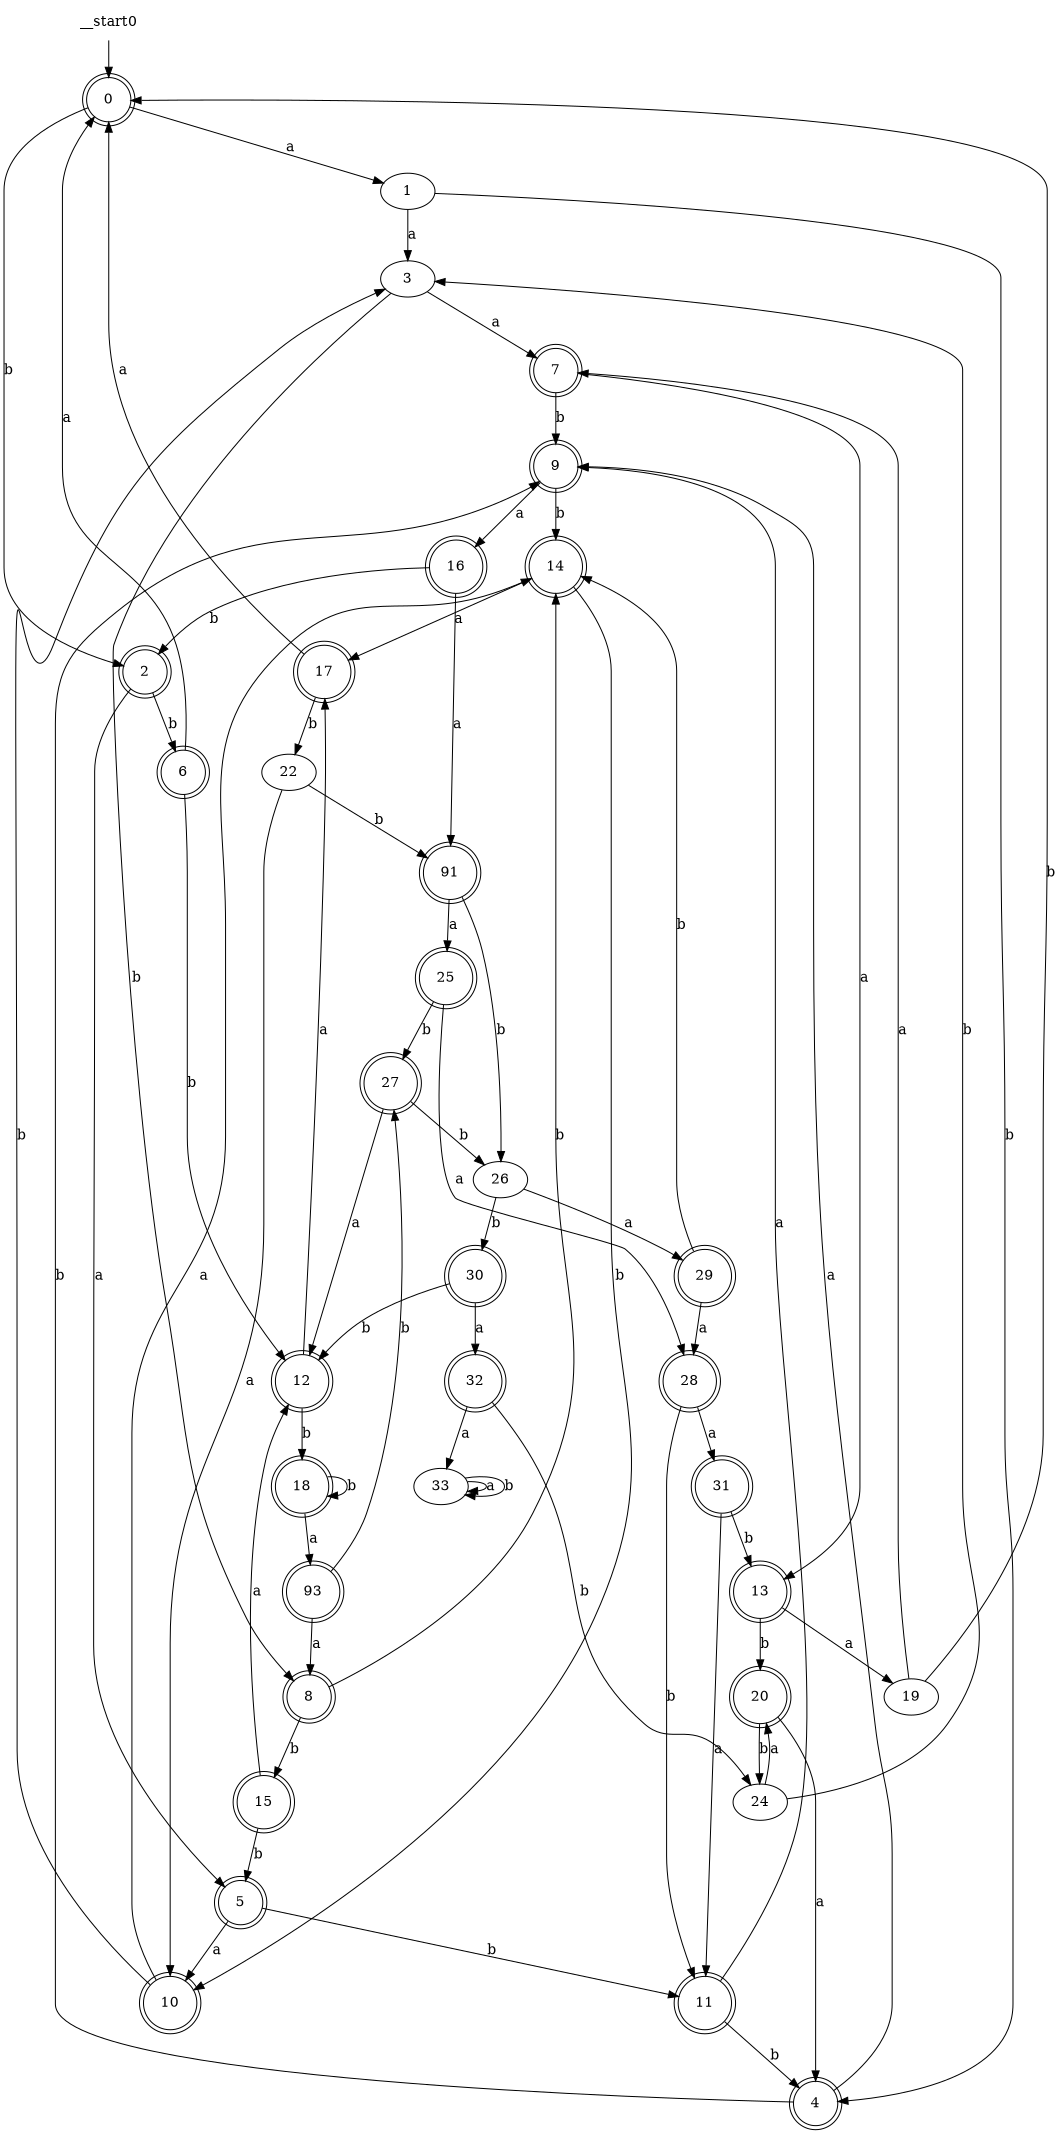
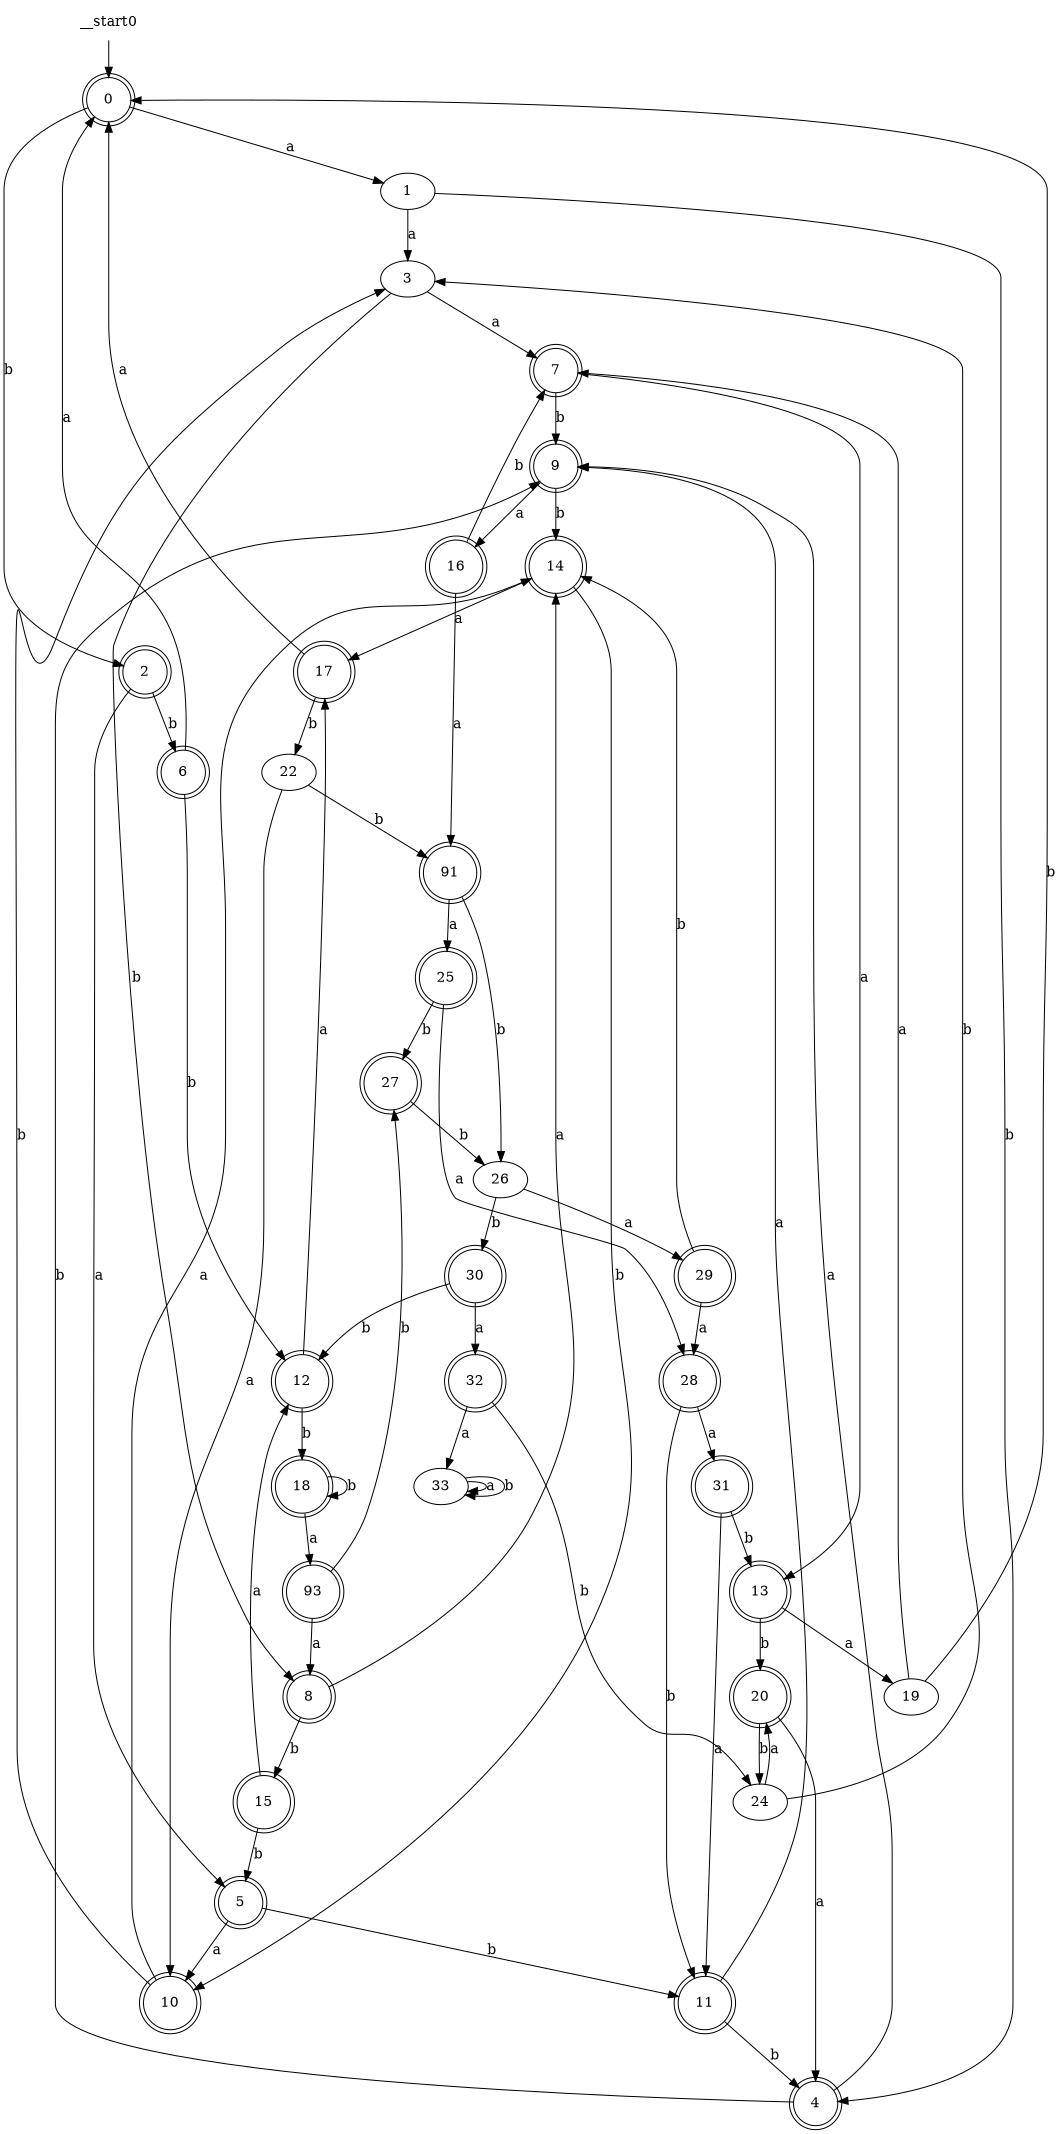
edge "16" -> "2": now "16" -> "7"
edge "8" -> "14": label "b" -> "a"
edge "27" -> "12": removed, label "a"
